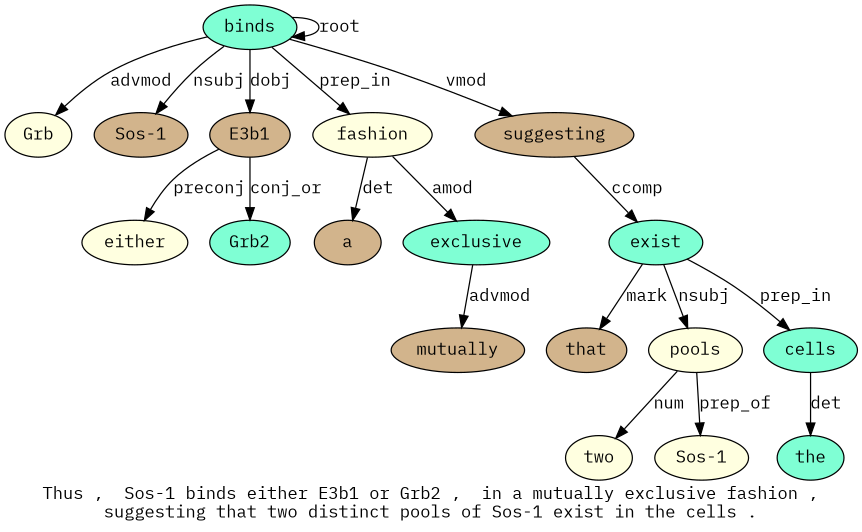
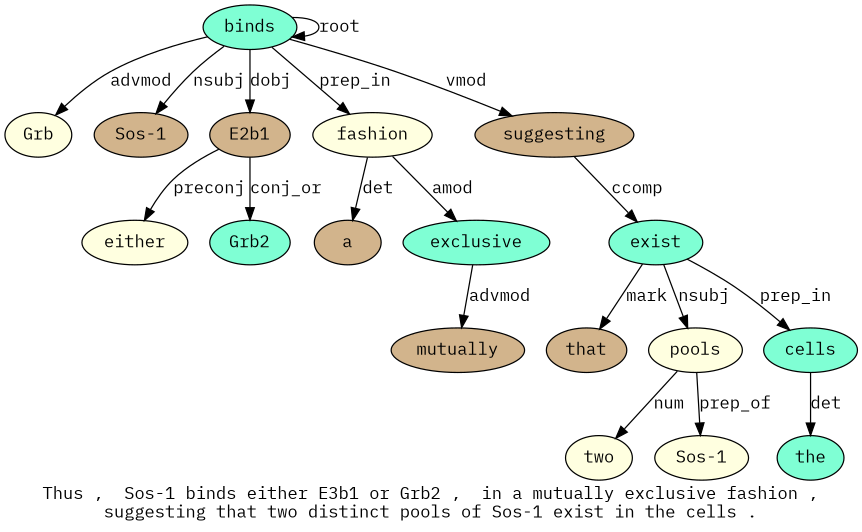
node "E3b1": label "E3b1" -> "E2b1"
